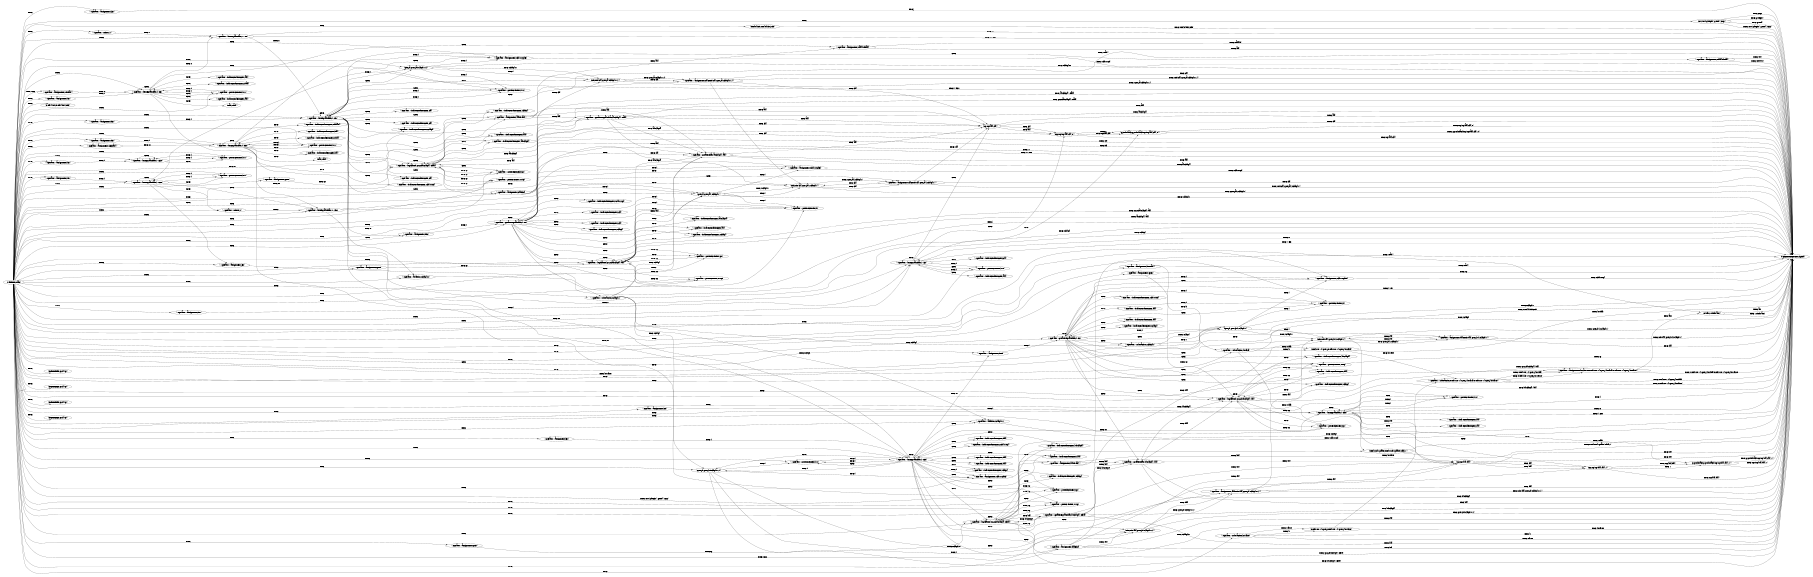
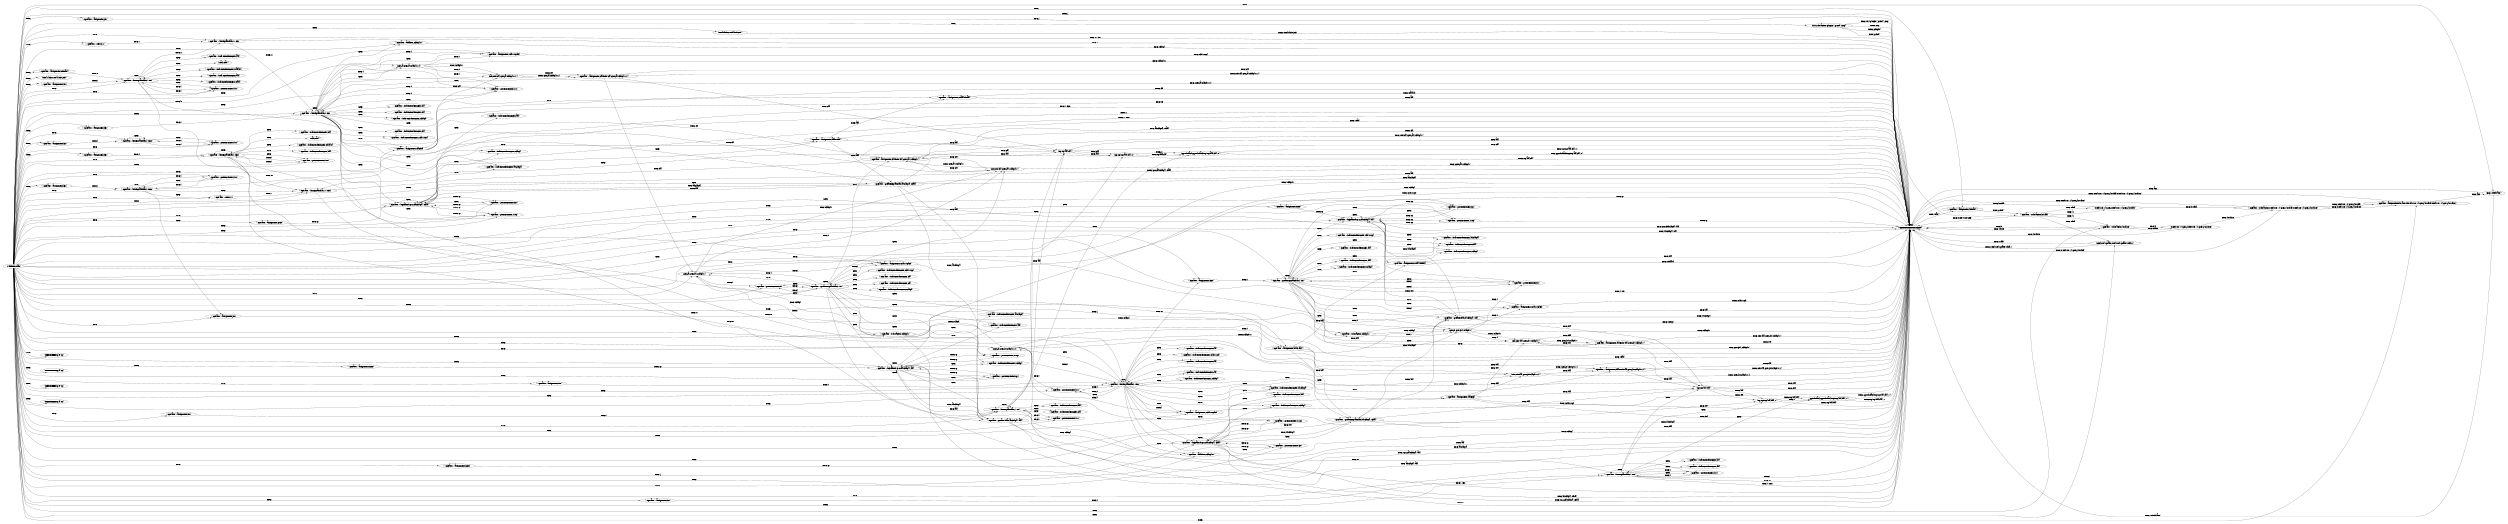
node "(sort,sort(g.begin(),g.end(),cmp))": label "(sort,sort(g.begin(),g.end(),cmp))" -> "(sort,subtraction(g.begin(),g.end(),cmp))"
edge "(METHOD,main)" -> "(querya,querya(sck[tp]+1,i))": label "DDG: " -> "DDG: k"
node "(<operator>.indirectIndexAccess,sta[i][0])": added
edge "(METHOD,main)" -> "(<operator>.assignment,n=read())": label "DDG: cmp" -> "DDG: "
edge "(<operator>.assignment,a[i]=read())" -> "(<operator>.greaterThan,a[sck[tp]]>a[i])": removed, label "DDG: a[i]"
edge "(<operator>.assignment,c[i]=inf)" -> "(mp,mp(a[i],c[i]))": now "(<operator>.assignment,c[i]=inf)" -> "(<operator>.assignment,c[i]=min(c[i],querya(i,sck[tp]-1)))"
edge "(<operator>.logicalAnd,tp&&a[sck[tp]]>=a[i])" -> "(<operator>.assignment,a[i]=read())": now "(<operator>.logicalAnd,tp&&a[sck[tp]]>=a[i])" -> "(<operator>.greaterEqualsThan,a[sck[tp]]>=a[i])"
node "(<operator>.indirectIndexAccess,stb[i])": removed
edge "(<operator>.assignment,c[i]=min(c[i],querya(sck[tp]+1,i)))" -> "(min,min(c[i],querya(i,sck[tp]-1)))": now "(<operator>.assignment,c[i]=min(c[i],querya(sck[tp]+1,i)))" -> "(querya,querya(i,sck[tp]-1))"
node "(<operator>.assignment,m=read())": removed
edge "(METHOD,main)" -> "(<operator>.assignment,a[i]=read())": label "DDG: m" -> "DDG: "
edge "(<operator>.logicalAnd,tp&&a[sck[tp]]>a[i])" -> "(<operator>.greaterThan,a[sck[tp]]>a[i])": label "DDG: " -> "CDG: "
edge "(<operator>.subtraction,k-u.fi.fi)" -> "(<operator>.subtraction,k-u.fi.se)": added, label "DDG: k"
node "(<operator>.assignment,i=n)": removed
edge "(<operator>.assignment,k=read())" -> "(METHOD_RETURN,signed)": reversed
edge "(<operator>.logicalAnd,tp&&b[sck[tp]]>b[i])" -> "(<operator>.greaterThan,b[sck[tp]]>b[i])": added, label "CDG:"
edge "(<operator>.assignment,b[i]=read())" -> "(<operator>.assignment,stb[i][0]=b[i])": added, label "DDG: b[i]"
edge "(<operator>.assignment,k=read())" -> "(<operator>.subtraction,k-u.fi.fi)": label "DDG: k" -> "DDG: g.end()"
node "(writeln,writeln(ans))": label "(writeln,writeln(ans))" -> "(cmp,writeln(ans))"
edge "(METHOD,main)" -> "(queryb,queryb(i,sck[tp]-1))": label "DDG: k-u.fi.se" -> "DDG: "
edge "(METHOD,main)" -> "(<operator>.subtraction,k-u.fi.fi)": label "DDG: " -> "DDG: j"
edge "(<operator>.assignment,b[i]=read())" -> "(<operator>.greaterEqualsThan,b[sck[tp]]>=b[i])": added, label "DDG: b[i]"
edge "(<operator>.assignment,d[i]=min(d[i],queryb(sck[tp]+1,i)))" -> "(min,min(d[i],queryb(i,sck[tp]-1)))": removed, label "DDG: d[i]"
edge "(min,min(d[i],queryb(i,sck[tp]-1)))" -> "(mp,mp(b[i],d[i]))": now "(<operator>.assignment,d[i]=min(d[i],queryb(i,sck[tp]-1)))" -> "(mp,mp(b[i],d[i]))"
edge "(METHOD,main)" -> "(queryb,queryb(sck[tp]+1,i))": label "DDG: " -> "CDG: "
edge "(METHOD,main)" -> "(tree[u.se].update,tree[u.se].update(u.fi.fi,1))": label "DDG: sort(g.begin(),g.end(),cmp)" -> "DDG: "
edge "(<operator>.logicalAnd,tp&&b[sck[tp]]>=b[i])" -> "(<operator>.greaterEqualsThan,b[sck[tp]]>=b[i])": label "DDG: tp" -> "CDG: "
edge "(tree[u.se^1].query,tree[u.se^1].query(k-u.fi.se))" -> "(METHOD_RETURN,signed)": label "DDG: k-u.fi.se" -> "CDG: k-u.fi.se"
edge "(METHOD,main)" -> "(<operator>.logicalAnd,tp&&b[sck[tp]]>=b[i])": label "DDG: " -> "DDG: j"
edge "(METHOD,main)" -> "(mp,mp(mp(b[i],d[i]),1))": label "DDG: cmp" -> "DDG: "
